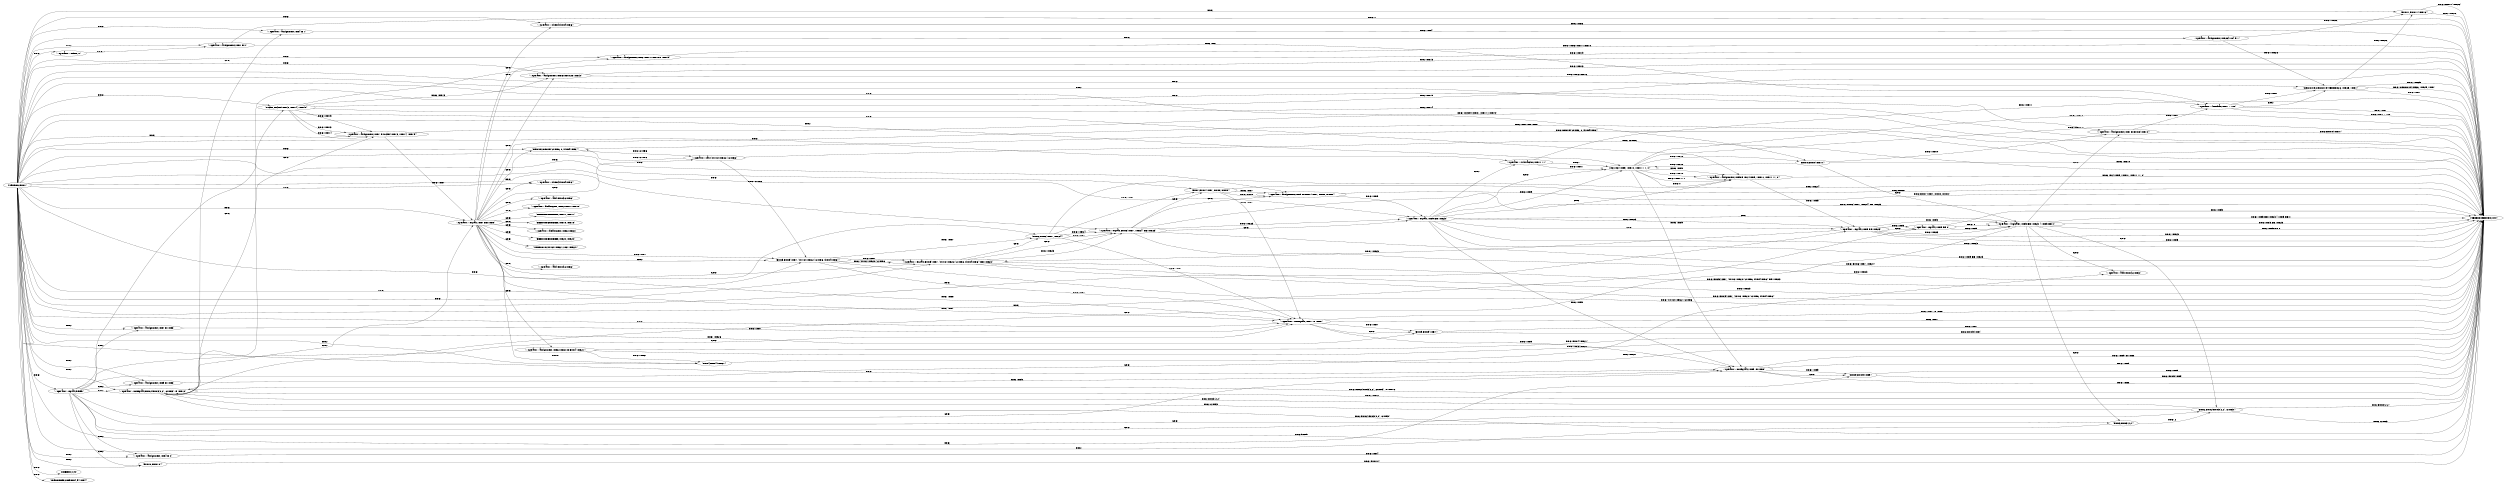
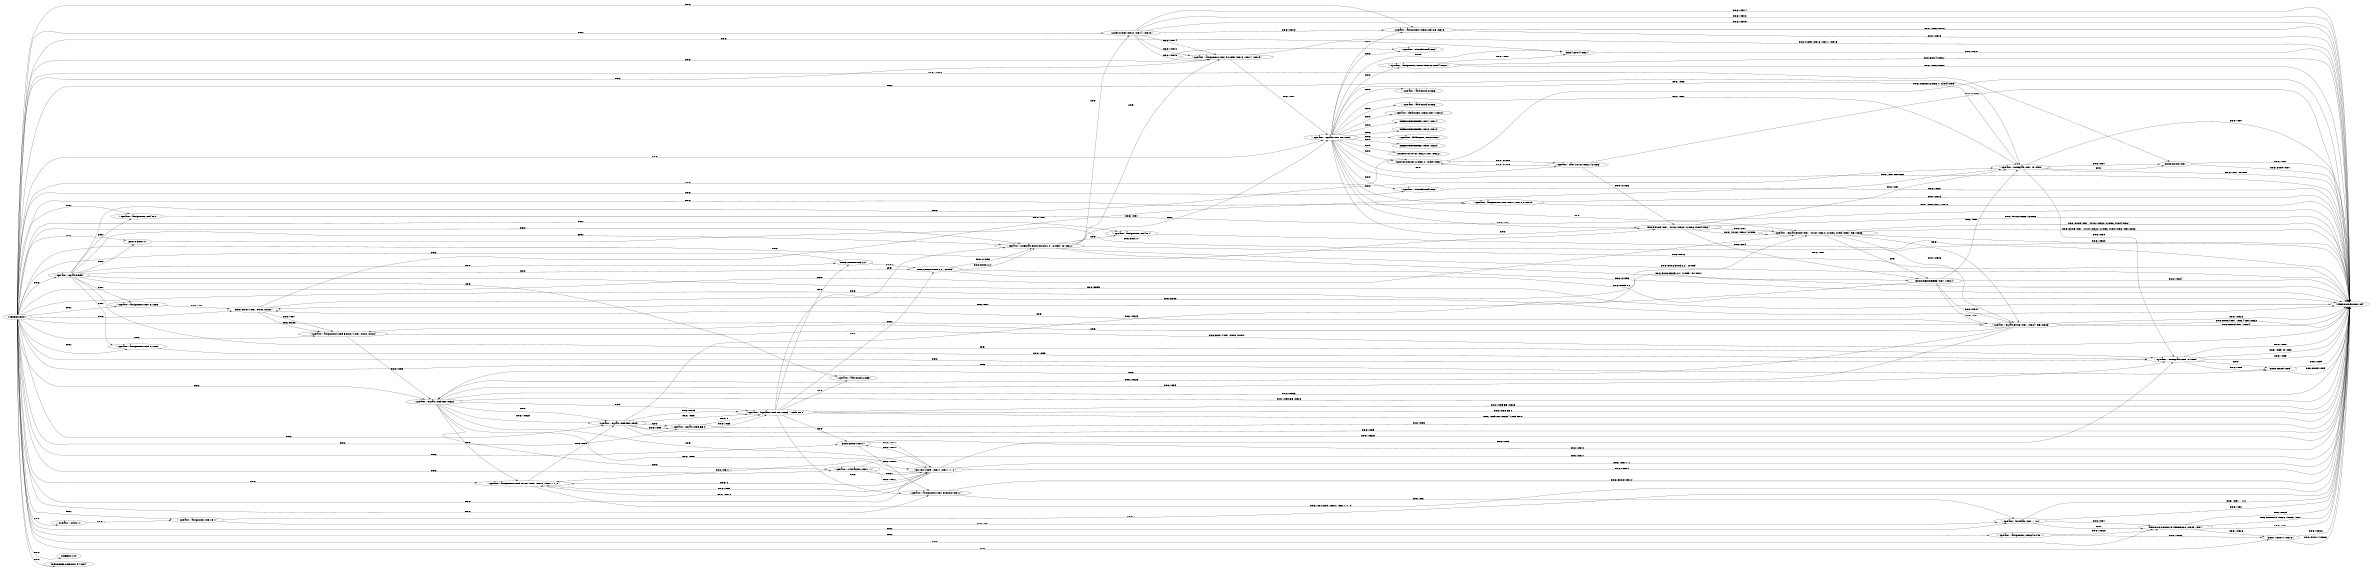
edge "(<operator>.equals,5==5)" -> "(<operator>.lessThan,VAR1 < 100)": now "(METHOD,FUN1)" -> "(<operator>.lessThan,VAR1 < 100)"
edge "(FUN8,FUN8(VAR10))" -> "(<operator>.logicalOr,VAR5 == VAR23 || VAR5 == 0)": reversed
node "(FUN6,FUN6(VAR7, VAR24))": label "(FUN6,FUN6(VAR7, VAR24))" -> "(FUN6,IDENTIFIER6(VAR7, VAR24))"
edge "(<operator>.assignment,VAR7 = VAR8)" -> "(<operator>.notEquals,VAR7 != VAR8)": now "(<operator>.assignment,VAR7 = VAR8)" -> "(FUN7,FUN7(VAR7, NULL, NULL))"
node "(FUN3,FUN3(2,2))": label "(FUN3,FUN3(2,2))" -> "(FUN3,UNKNOWN3(2,2))"
